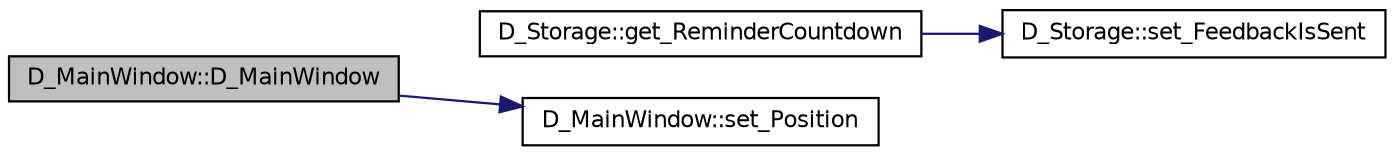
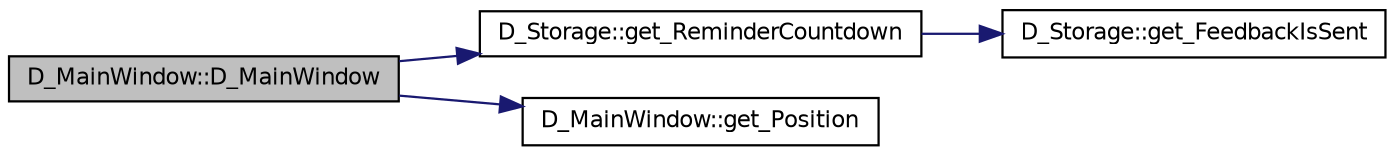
node "D_Storage::set_FeedbackIsSent": label "D_Storage::set_FeedbackIsSent" -> "D_Storage::get_FeedbackIsSent"
edge "D_MainWindow::D_MainWindow" -> "D_Storage::get_ReminderCountdown": added
node "D_MainWindow::set_Position": label "D_MainWindow::set_Position" -> "D_MainWindow::get_Position"
